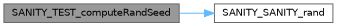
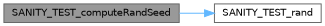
node "SANITY_SANITY_rand": label "SANITY_SANITY_rand" -> "SANITY_TEST_rand"
